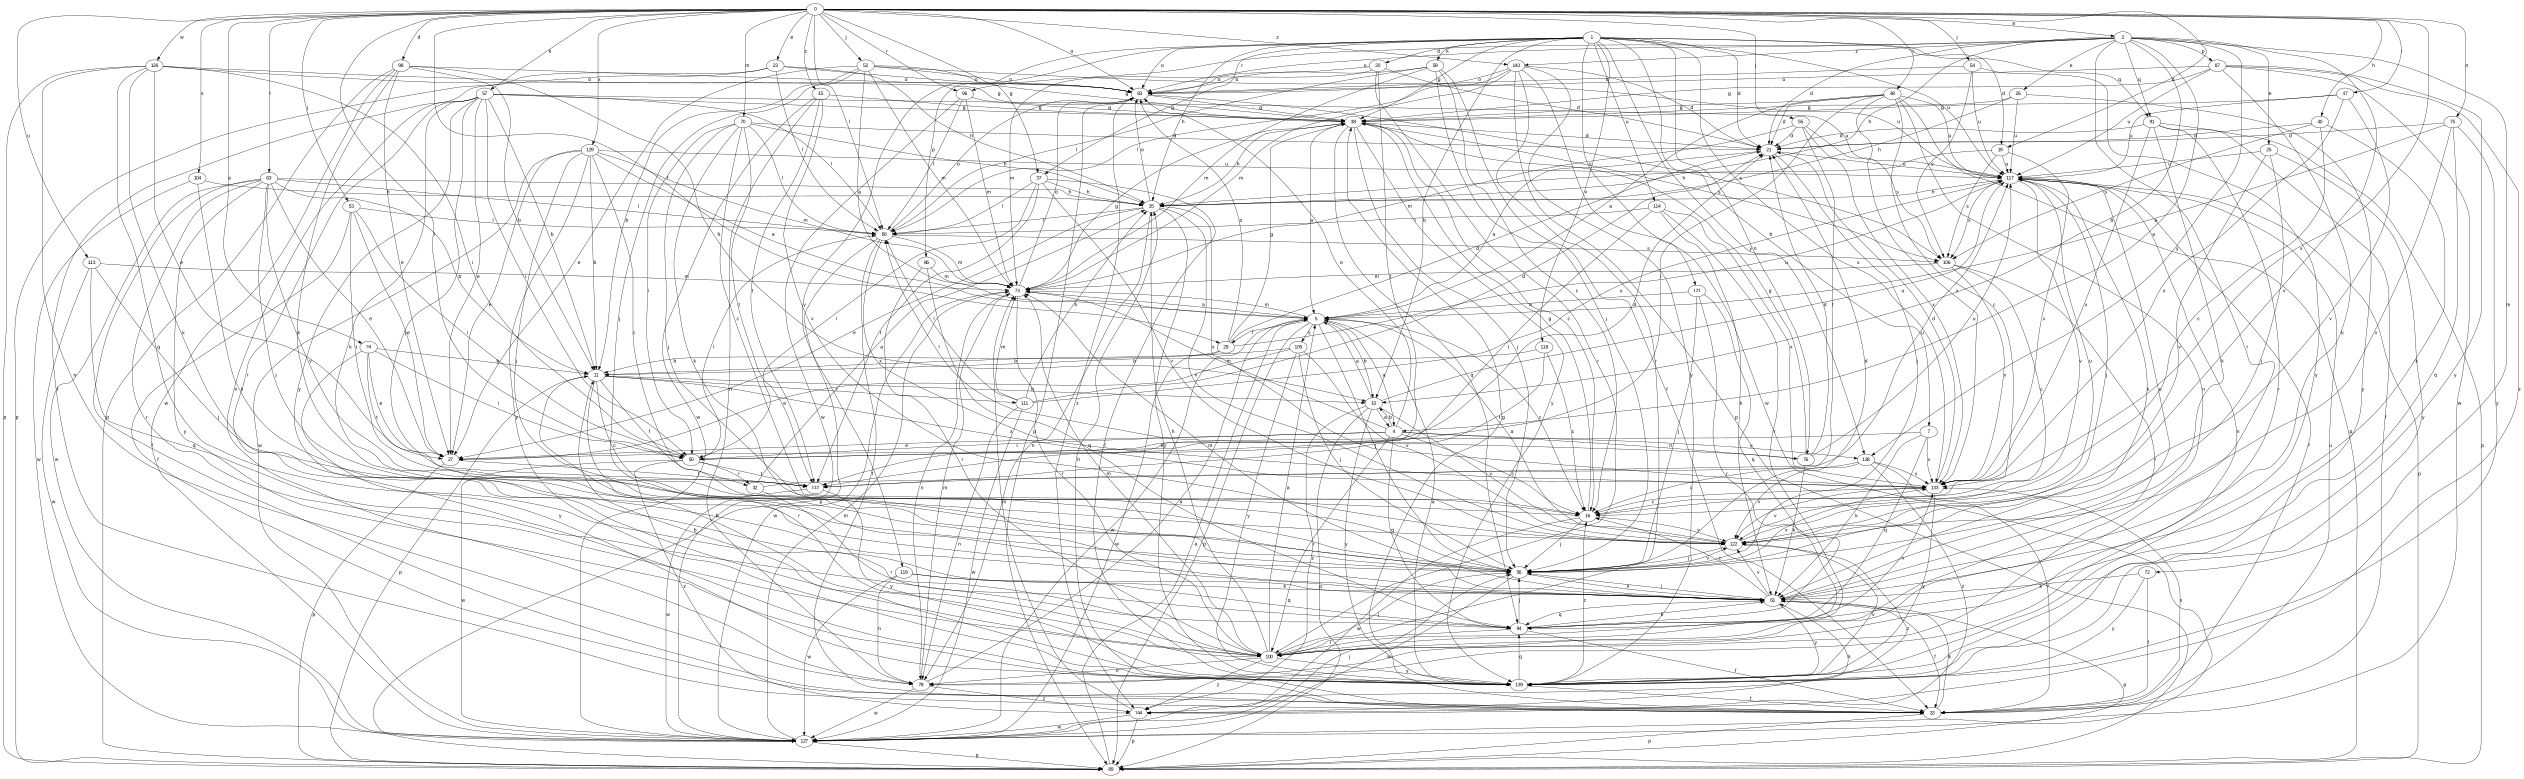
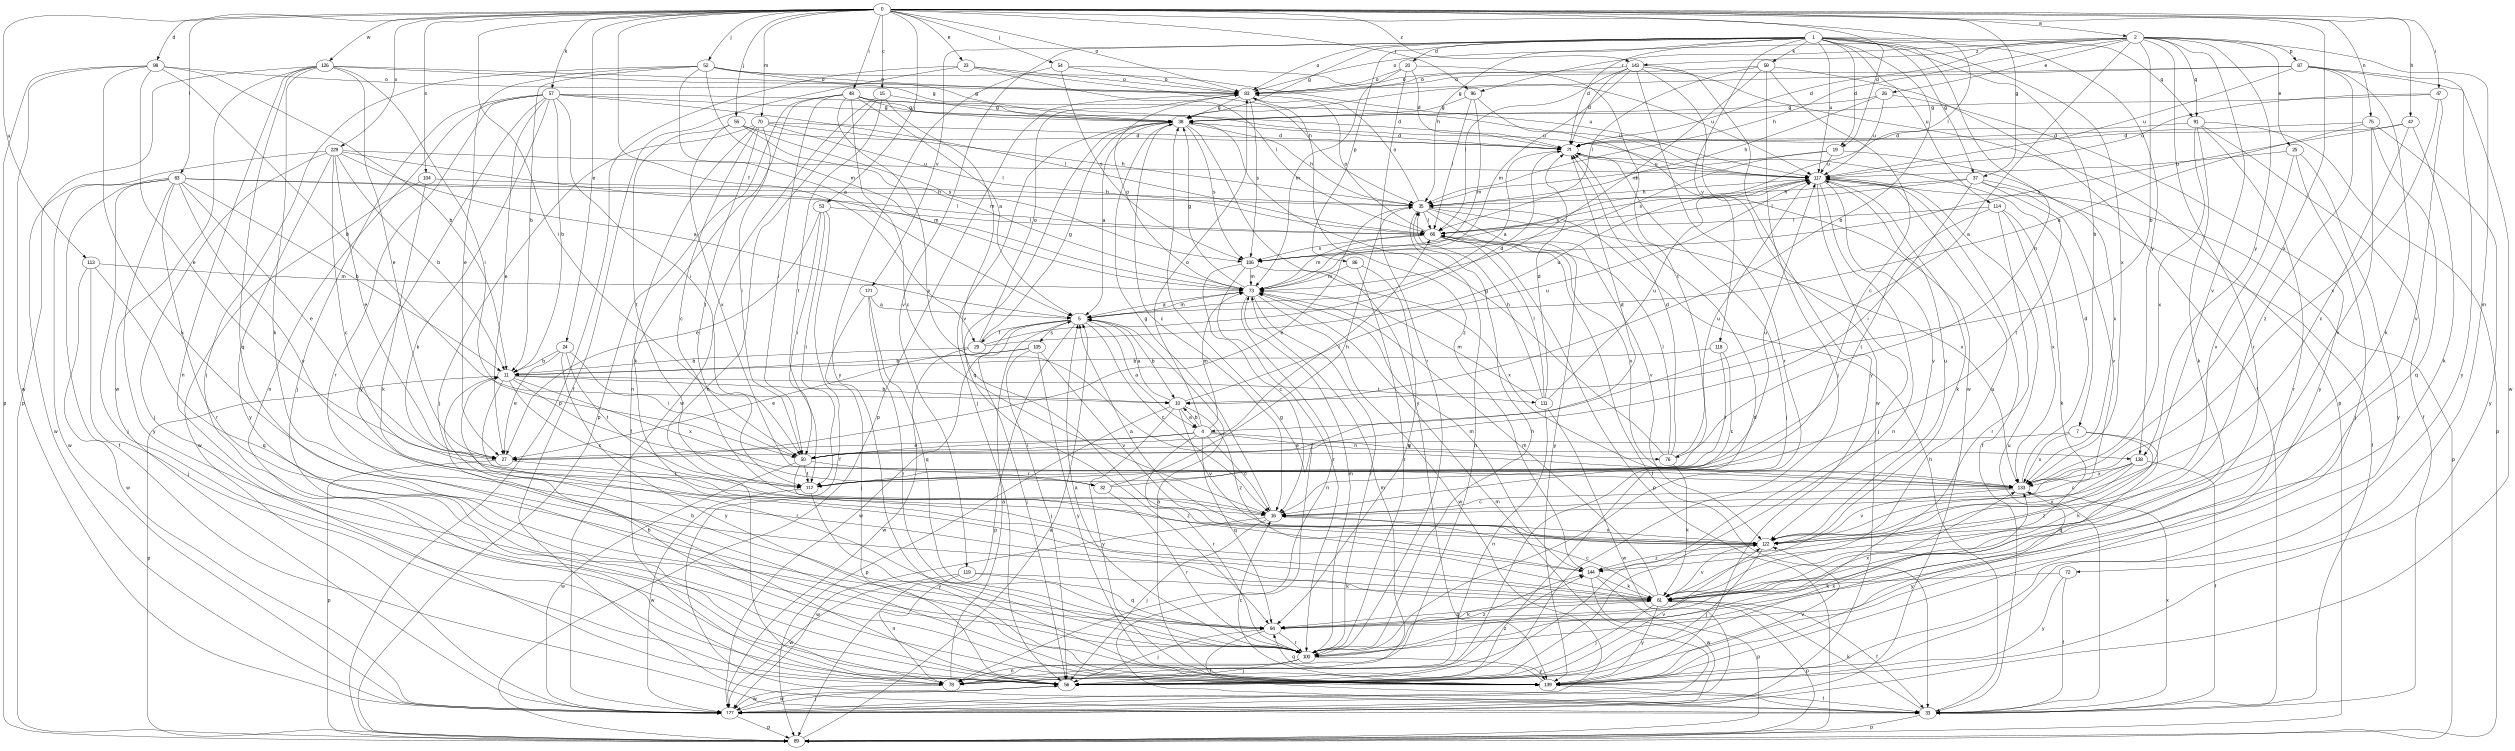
node "40": label "40" -> "42"
node "129": label "129" -> "229"
edge "32" -> "35": label "a" -> "h"
edge "126" -> "127": added, label "w"
edge "56" -> "61": removed, label "k"
